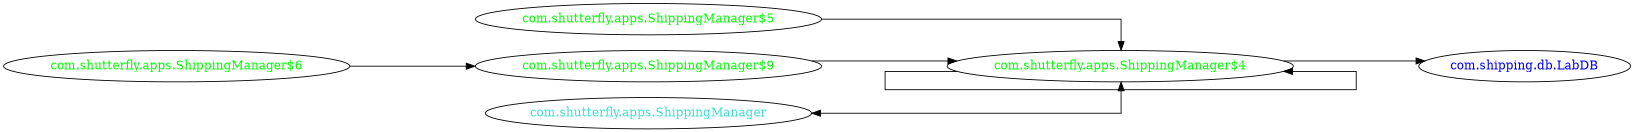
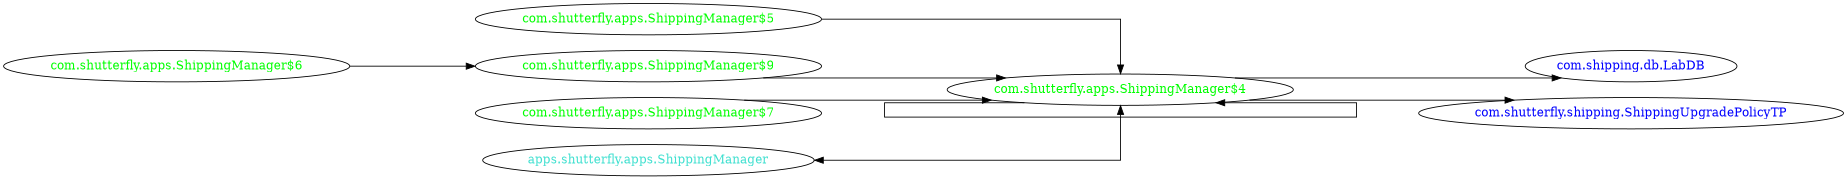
node "com.shutterfly.apps.ShippingManager$7": added
node "com.shutterfly.apps.ShippingManager": label "com.shutterfly.apps.ShippingManager" -> "apps.shutterfly.apps.ShippingManager"
node "com.shutterfly.shipping.ShippingUpgradePolicyTP": added
